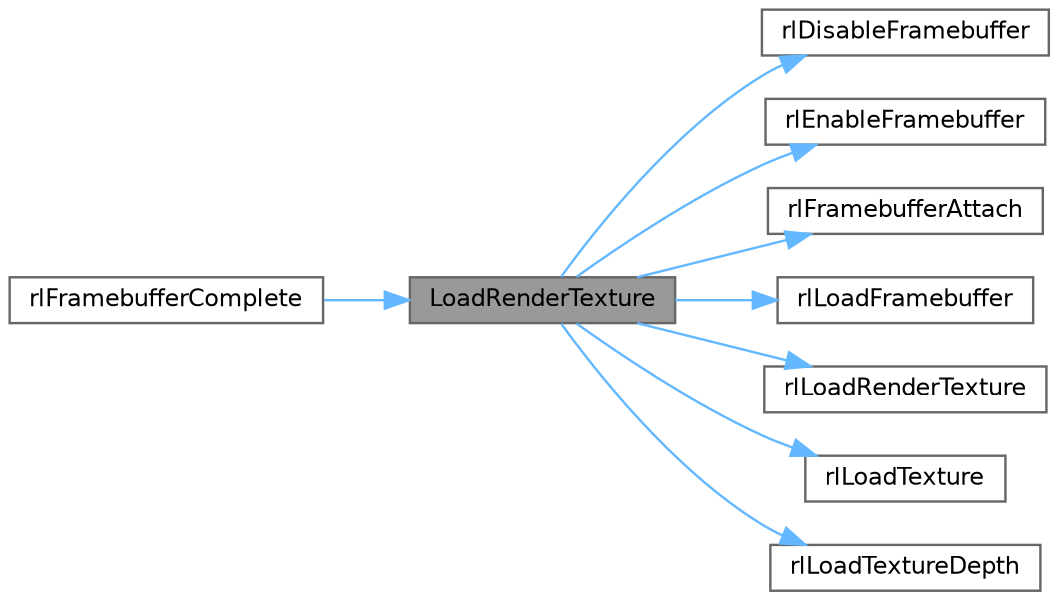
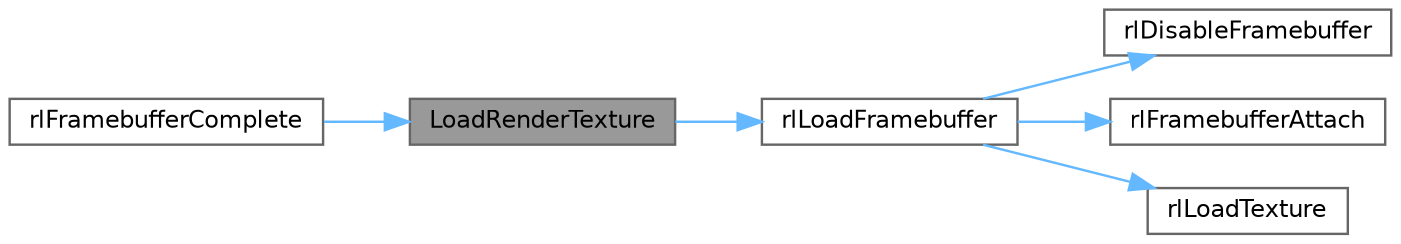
node "rlEnableFramebuffer": removed
edge "LoadRenderTexture" -> "rlDisableFramebuffer": now "rlLoadFramebuffer" -> "rlDisableFramebuffer"
edge "LoadRenderTexture" -> "rlFramebufferAttach": now "rlLoadFramebuffer" -> "rlFramebufferAttach"
node "rlLoadRenderTexture": removed
edge "LoadRenderTexture" -> "rlLoadTexture": now "rlLoadFramebuffer" -> "rlLoadTexture"
node "rlLoadTextureDepth": removed
